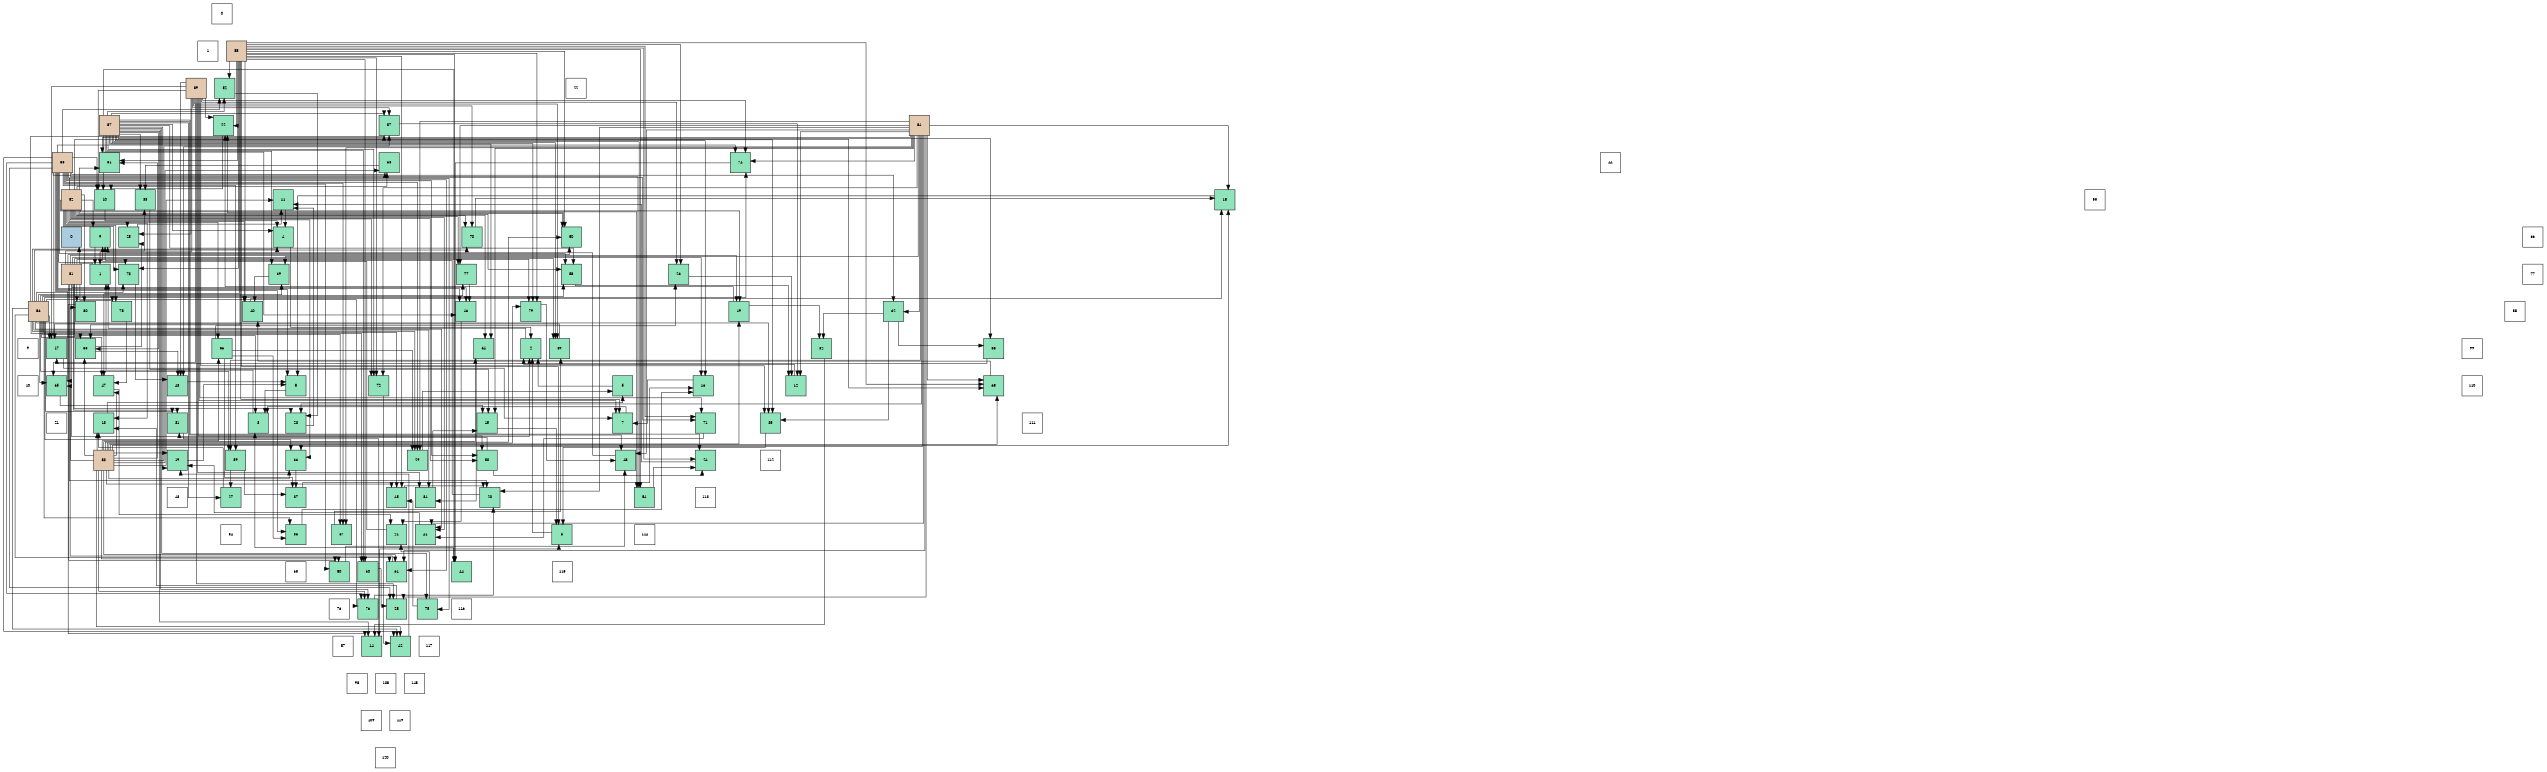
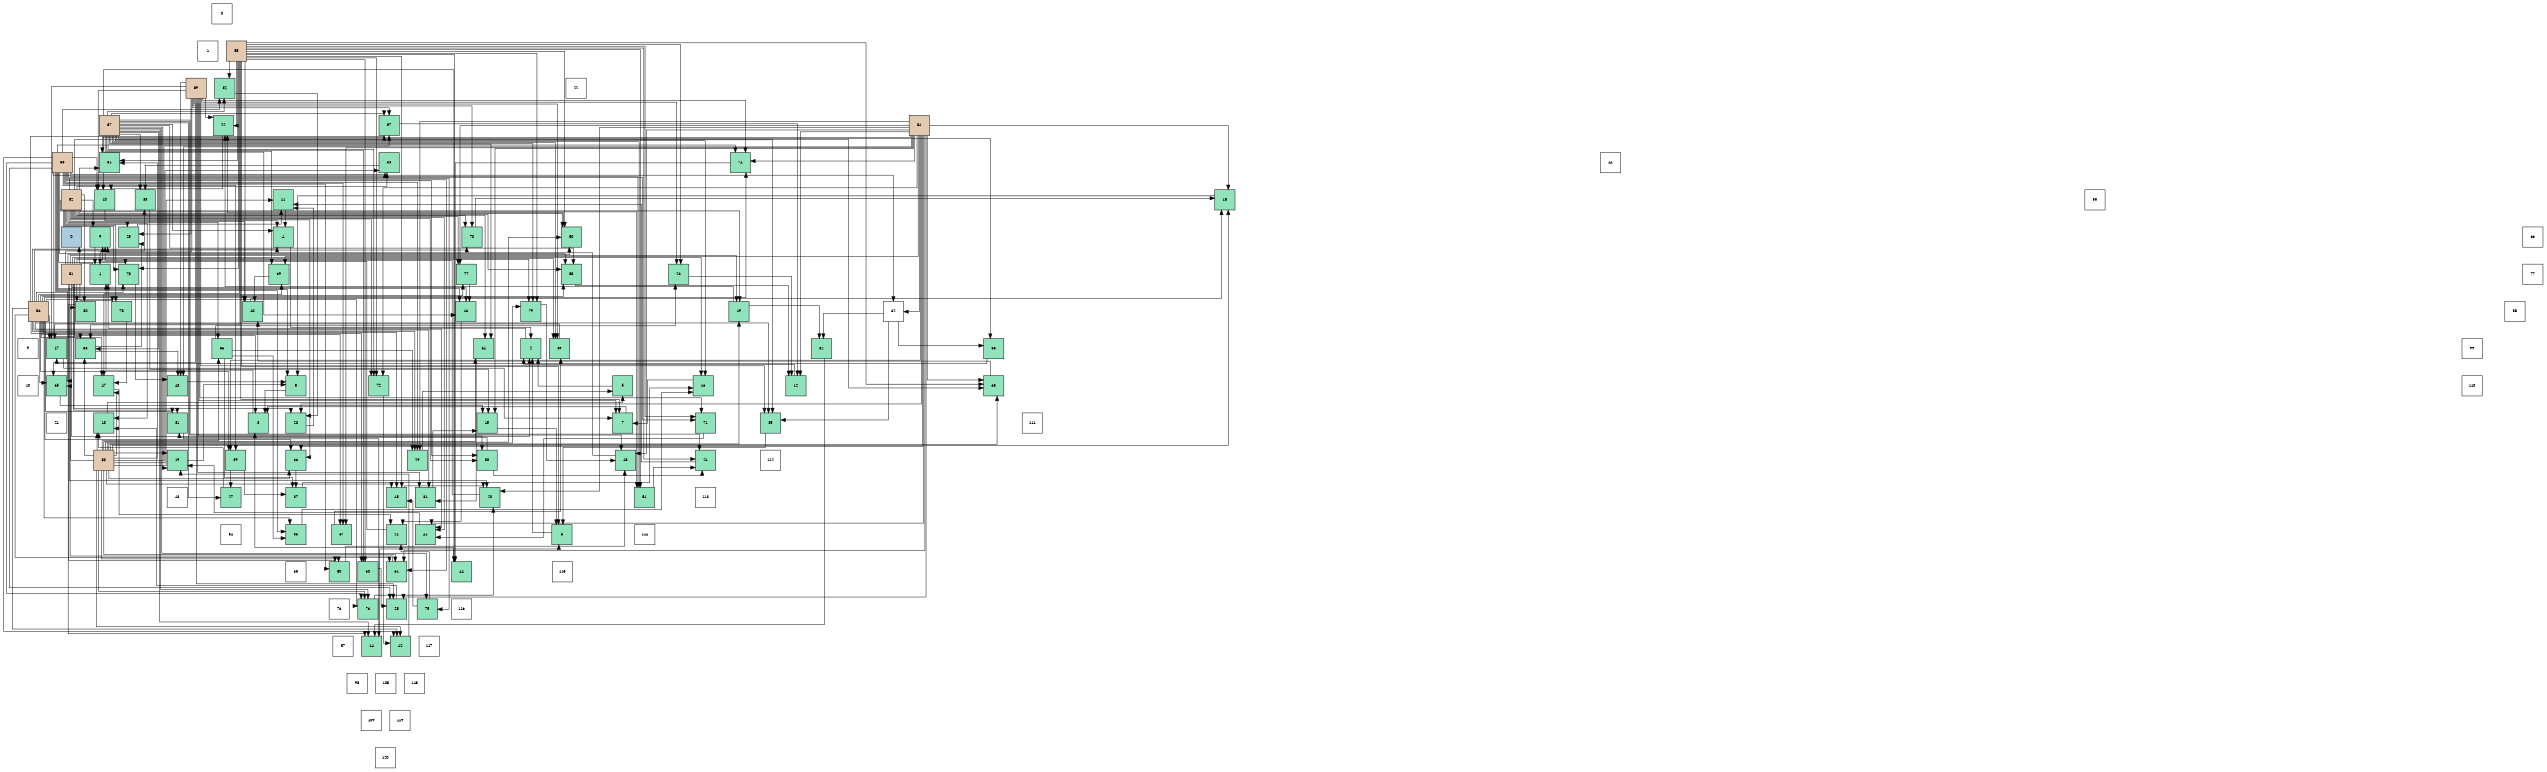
node "62": fillcolor #91e3bb -> #ffffff
